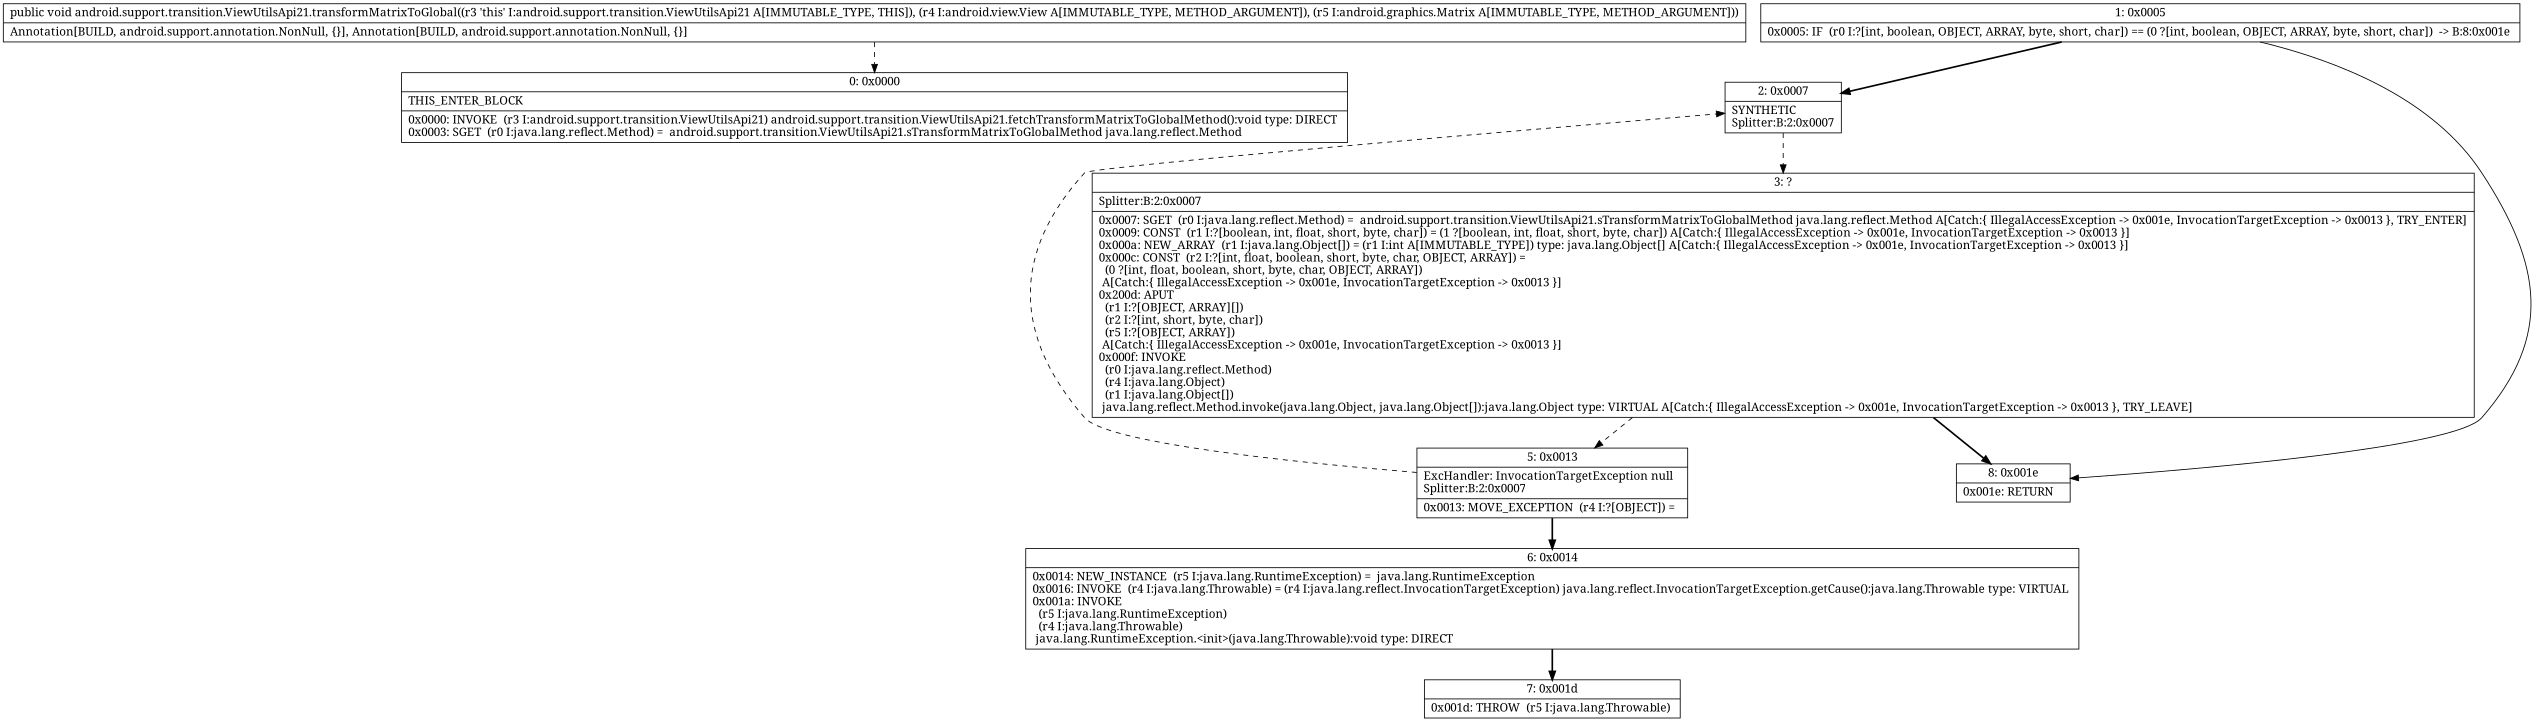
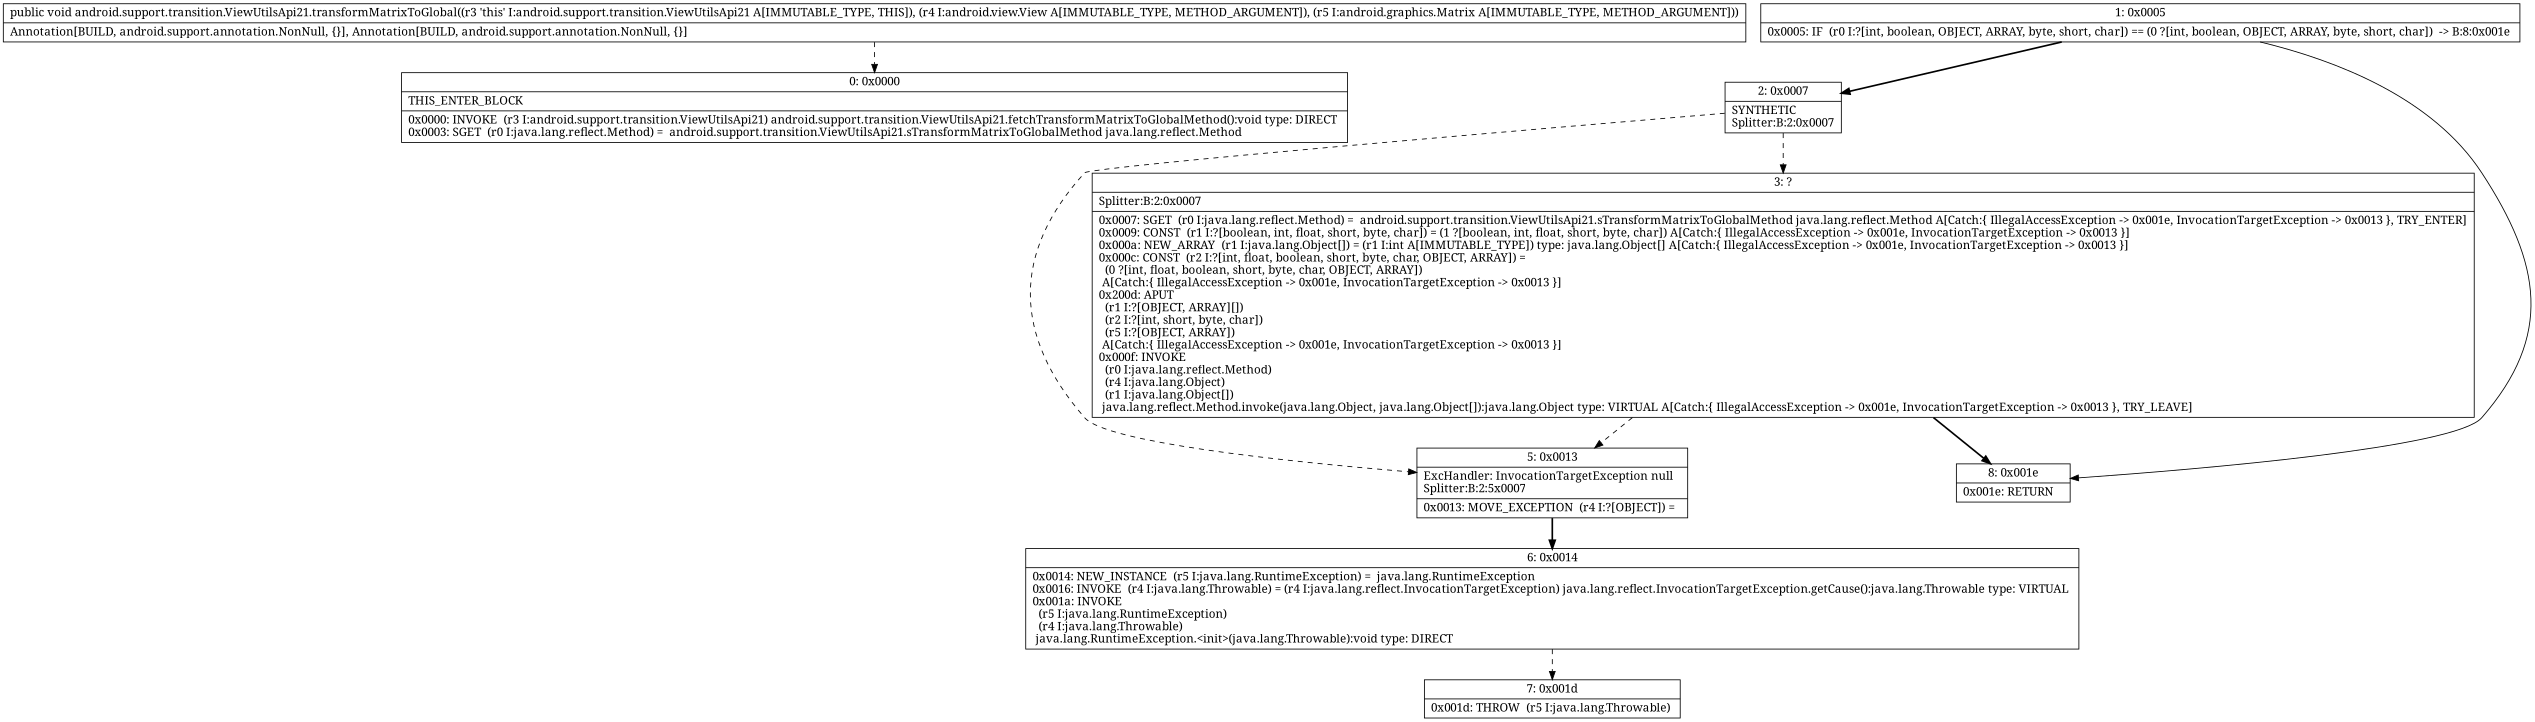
edge "5: 0x0013" -> "2: 0x0007": reversed
node "5: 0x0013": text "Splitter:B:2:0x0007" -> "Splitter:B:2:5x0007"
edge "6: 0x0014" -> "7: 0x001d": style bold -> dashed
